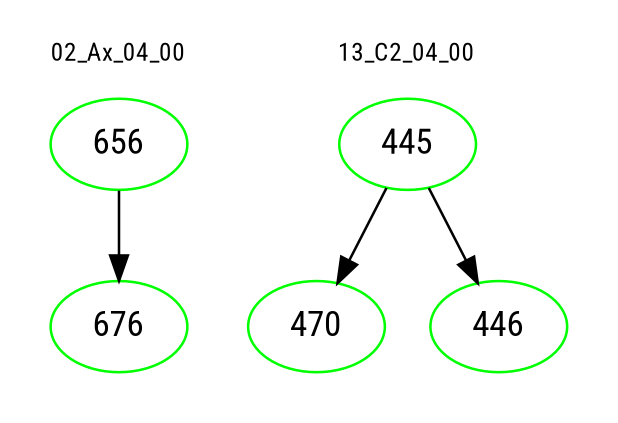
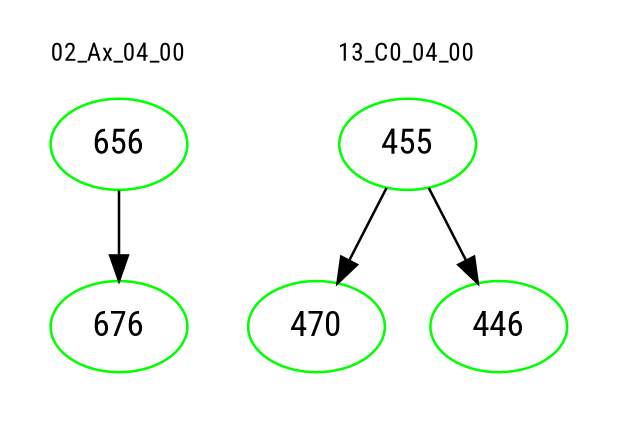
cluster "13_C2_04_00": label "13_C2_04_00" -> "13_C0_04_00"
node "445": label "445" -> "455"
